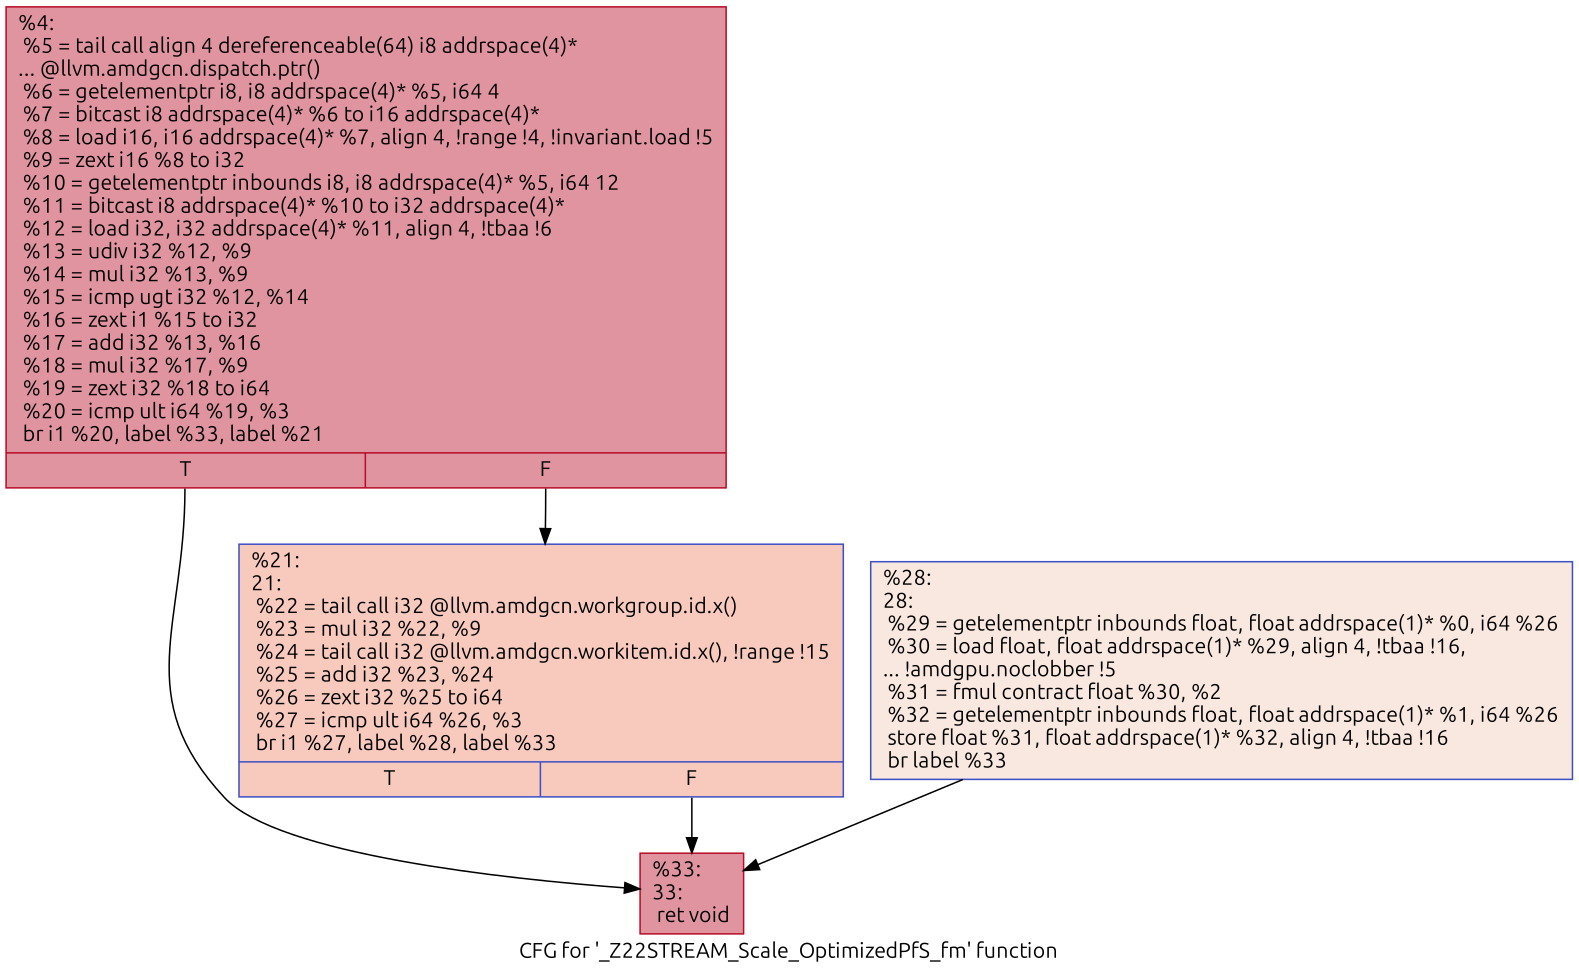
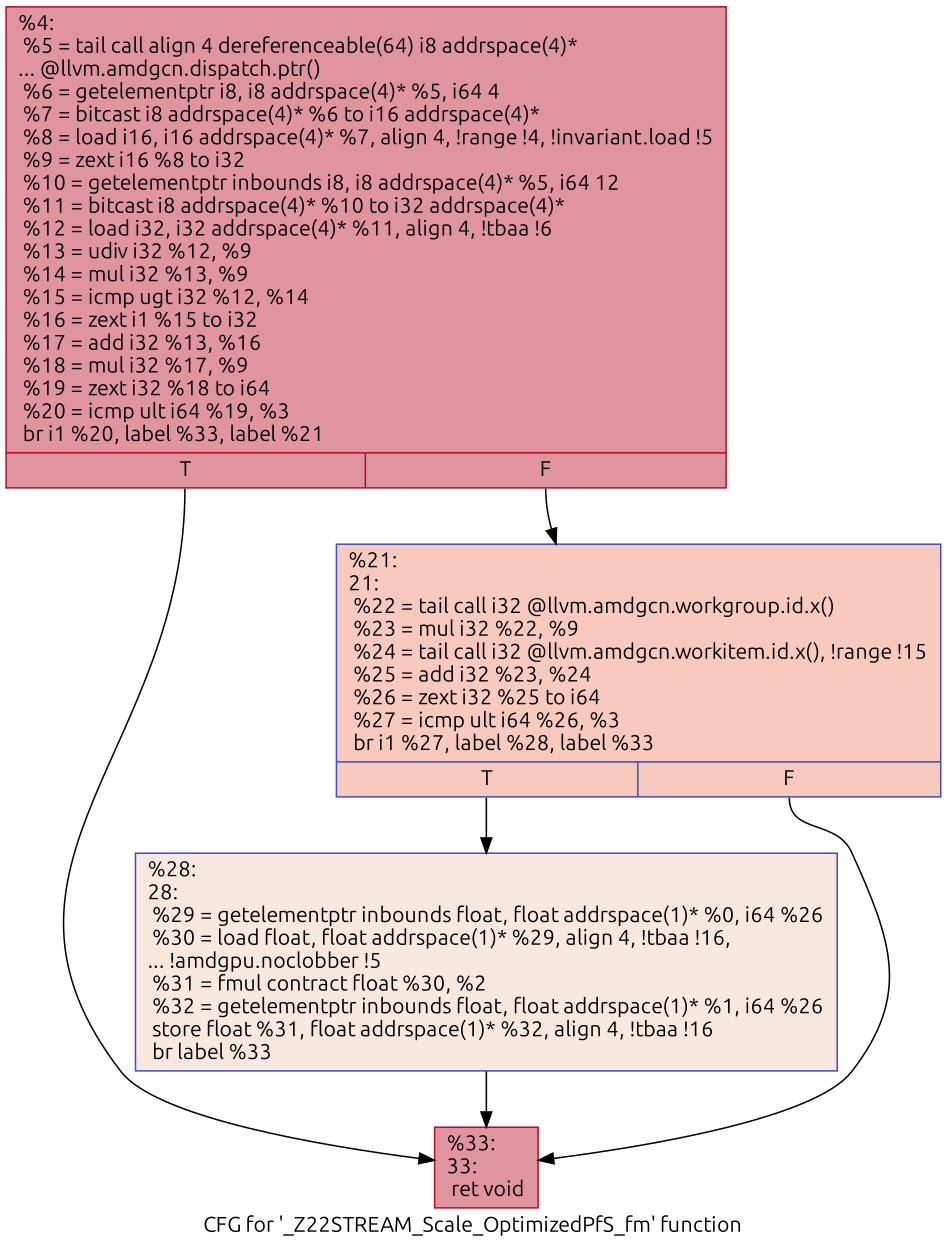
edge "%21:" -> "%28:": added
